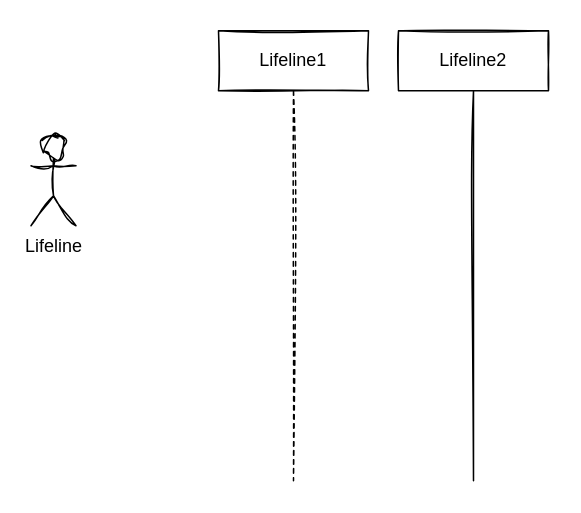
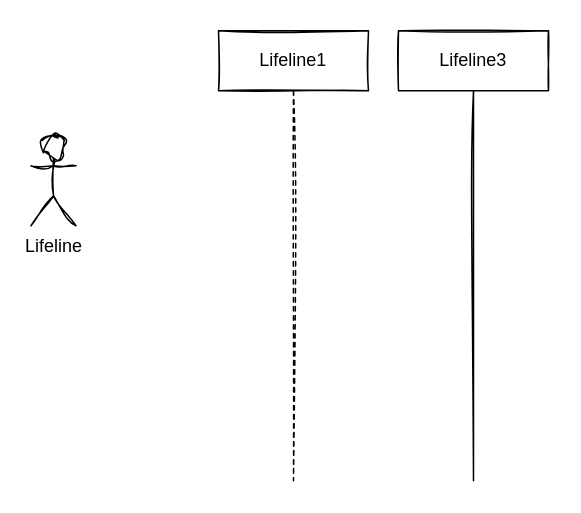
node "Lifeline2": label "Lifeline2" -> "Lifeline3"
